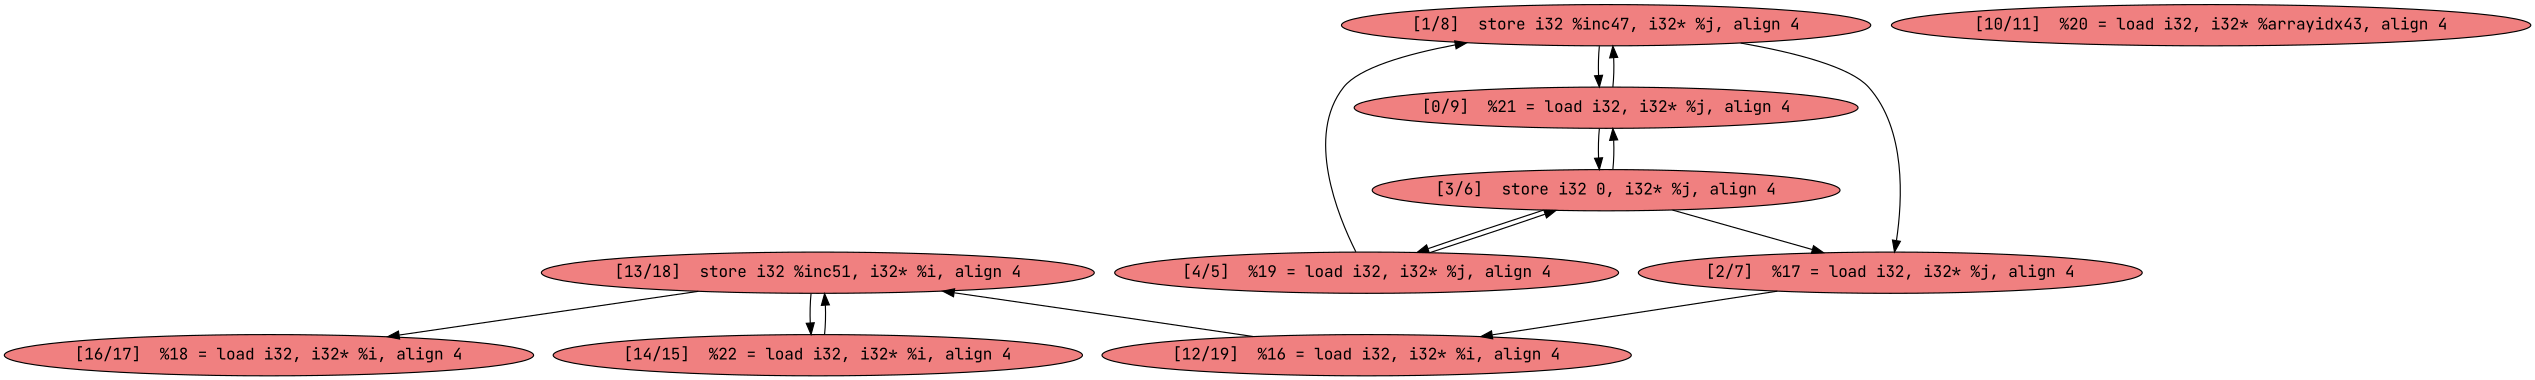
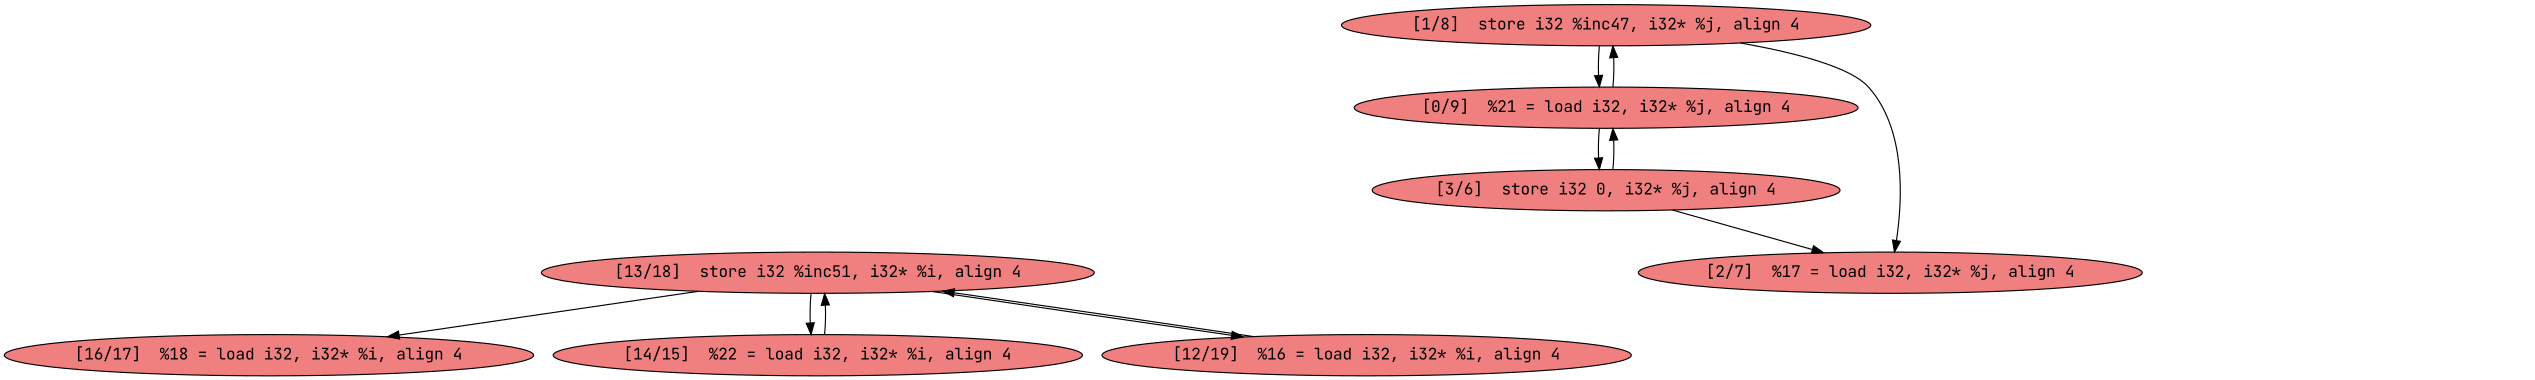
node "[10/11]  %20 = load i32, i32* %arrayidx43, align 4": removed
node "[4/5]  %19 = load i32, i32* %j, align 4": removed
edge "[2/7]  %17 = load i32, i32* %j, align 4" -> "[12/19]  %16 = load i32, i32* %i, align 4": now "[13/18]  store i32 %inc51, i32* %i, align 4" -> "[12/19]  %16 = load i32, i32* %i, align 4"
